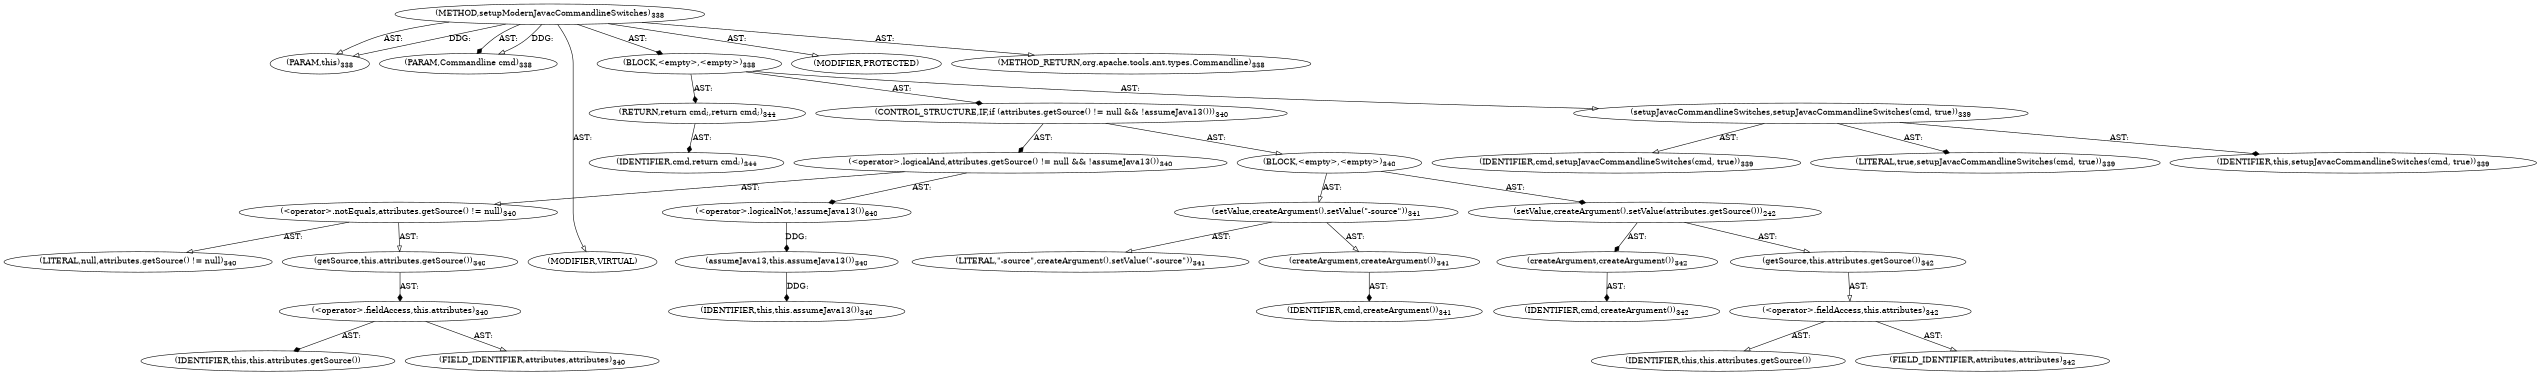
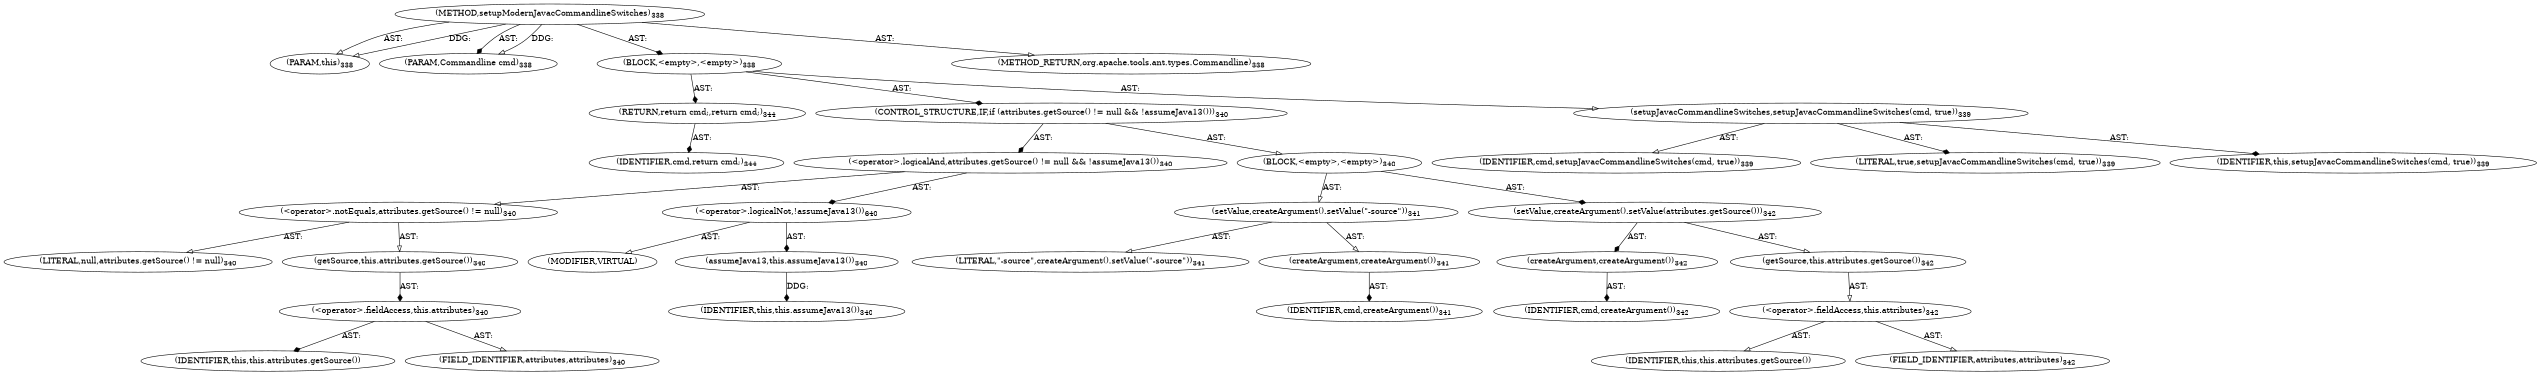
node "(MODIFIER,PROTECTED)": removed
edge "(METHOD,setupModernJavacCommandlineSwitches)" -> "(MODIFIER,VIRTUAL)": now "(<operator>.logicalNot,!assumeJava13())" -> "(MODIFIER,VIRTUAL)"
node "(setValue,createArgument().setValue(attributes.getSource()))": text "242" -> "342"
edge "(<operator>.logicalNot,!assumeJava13())" -> "(assumeJava13,this.assumeJava13())": label "DDG: " -> "AST: "
